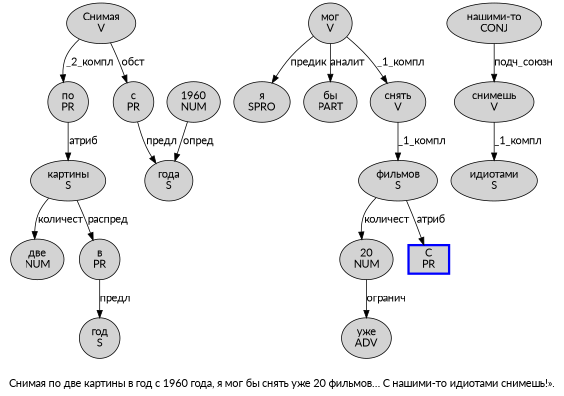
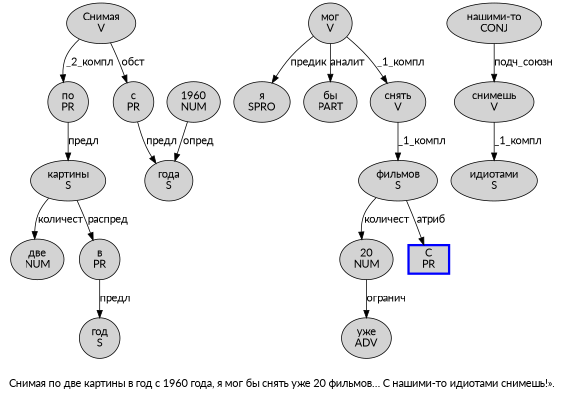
edge "по PR" -> "картины S": label "атриб" -> "предл"
